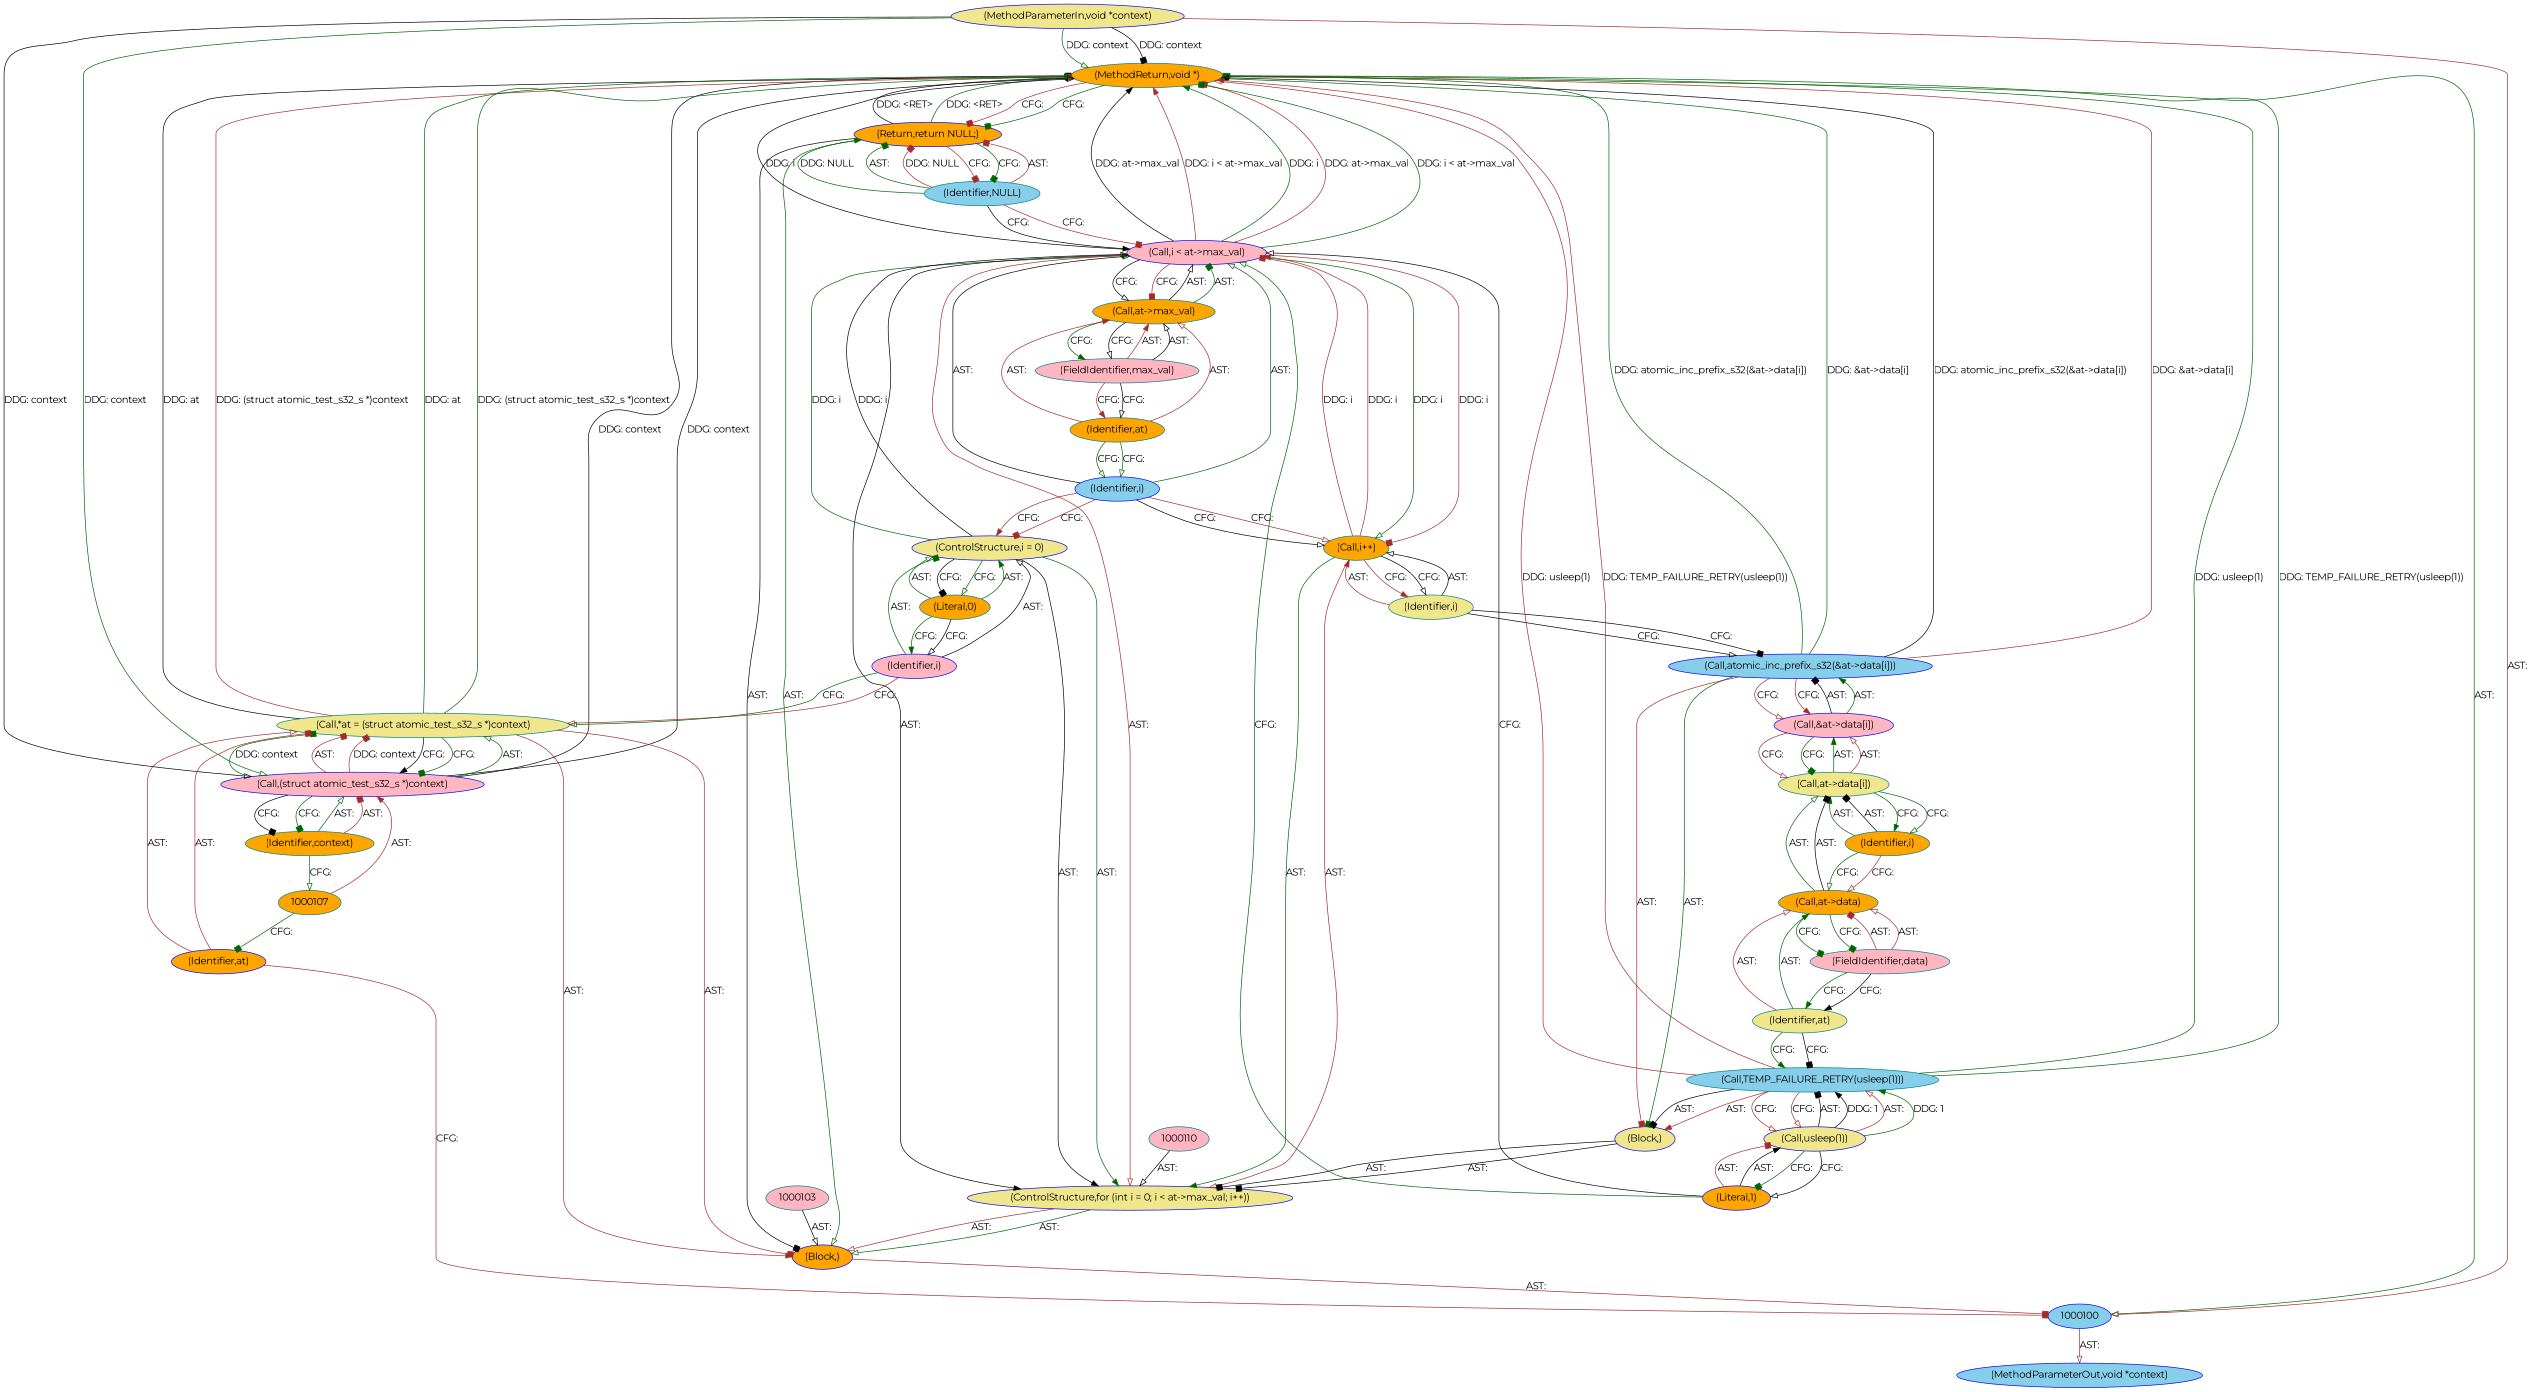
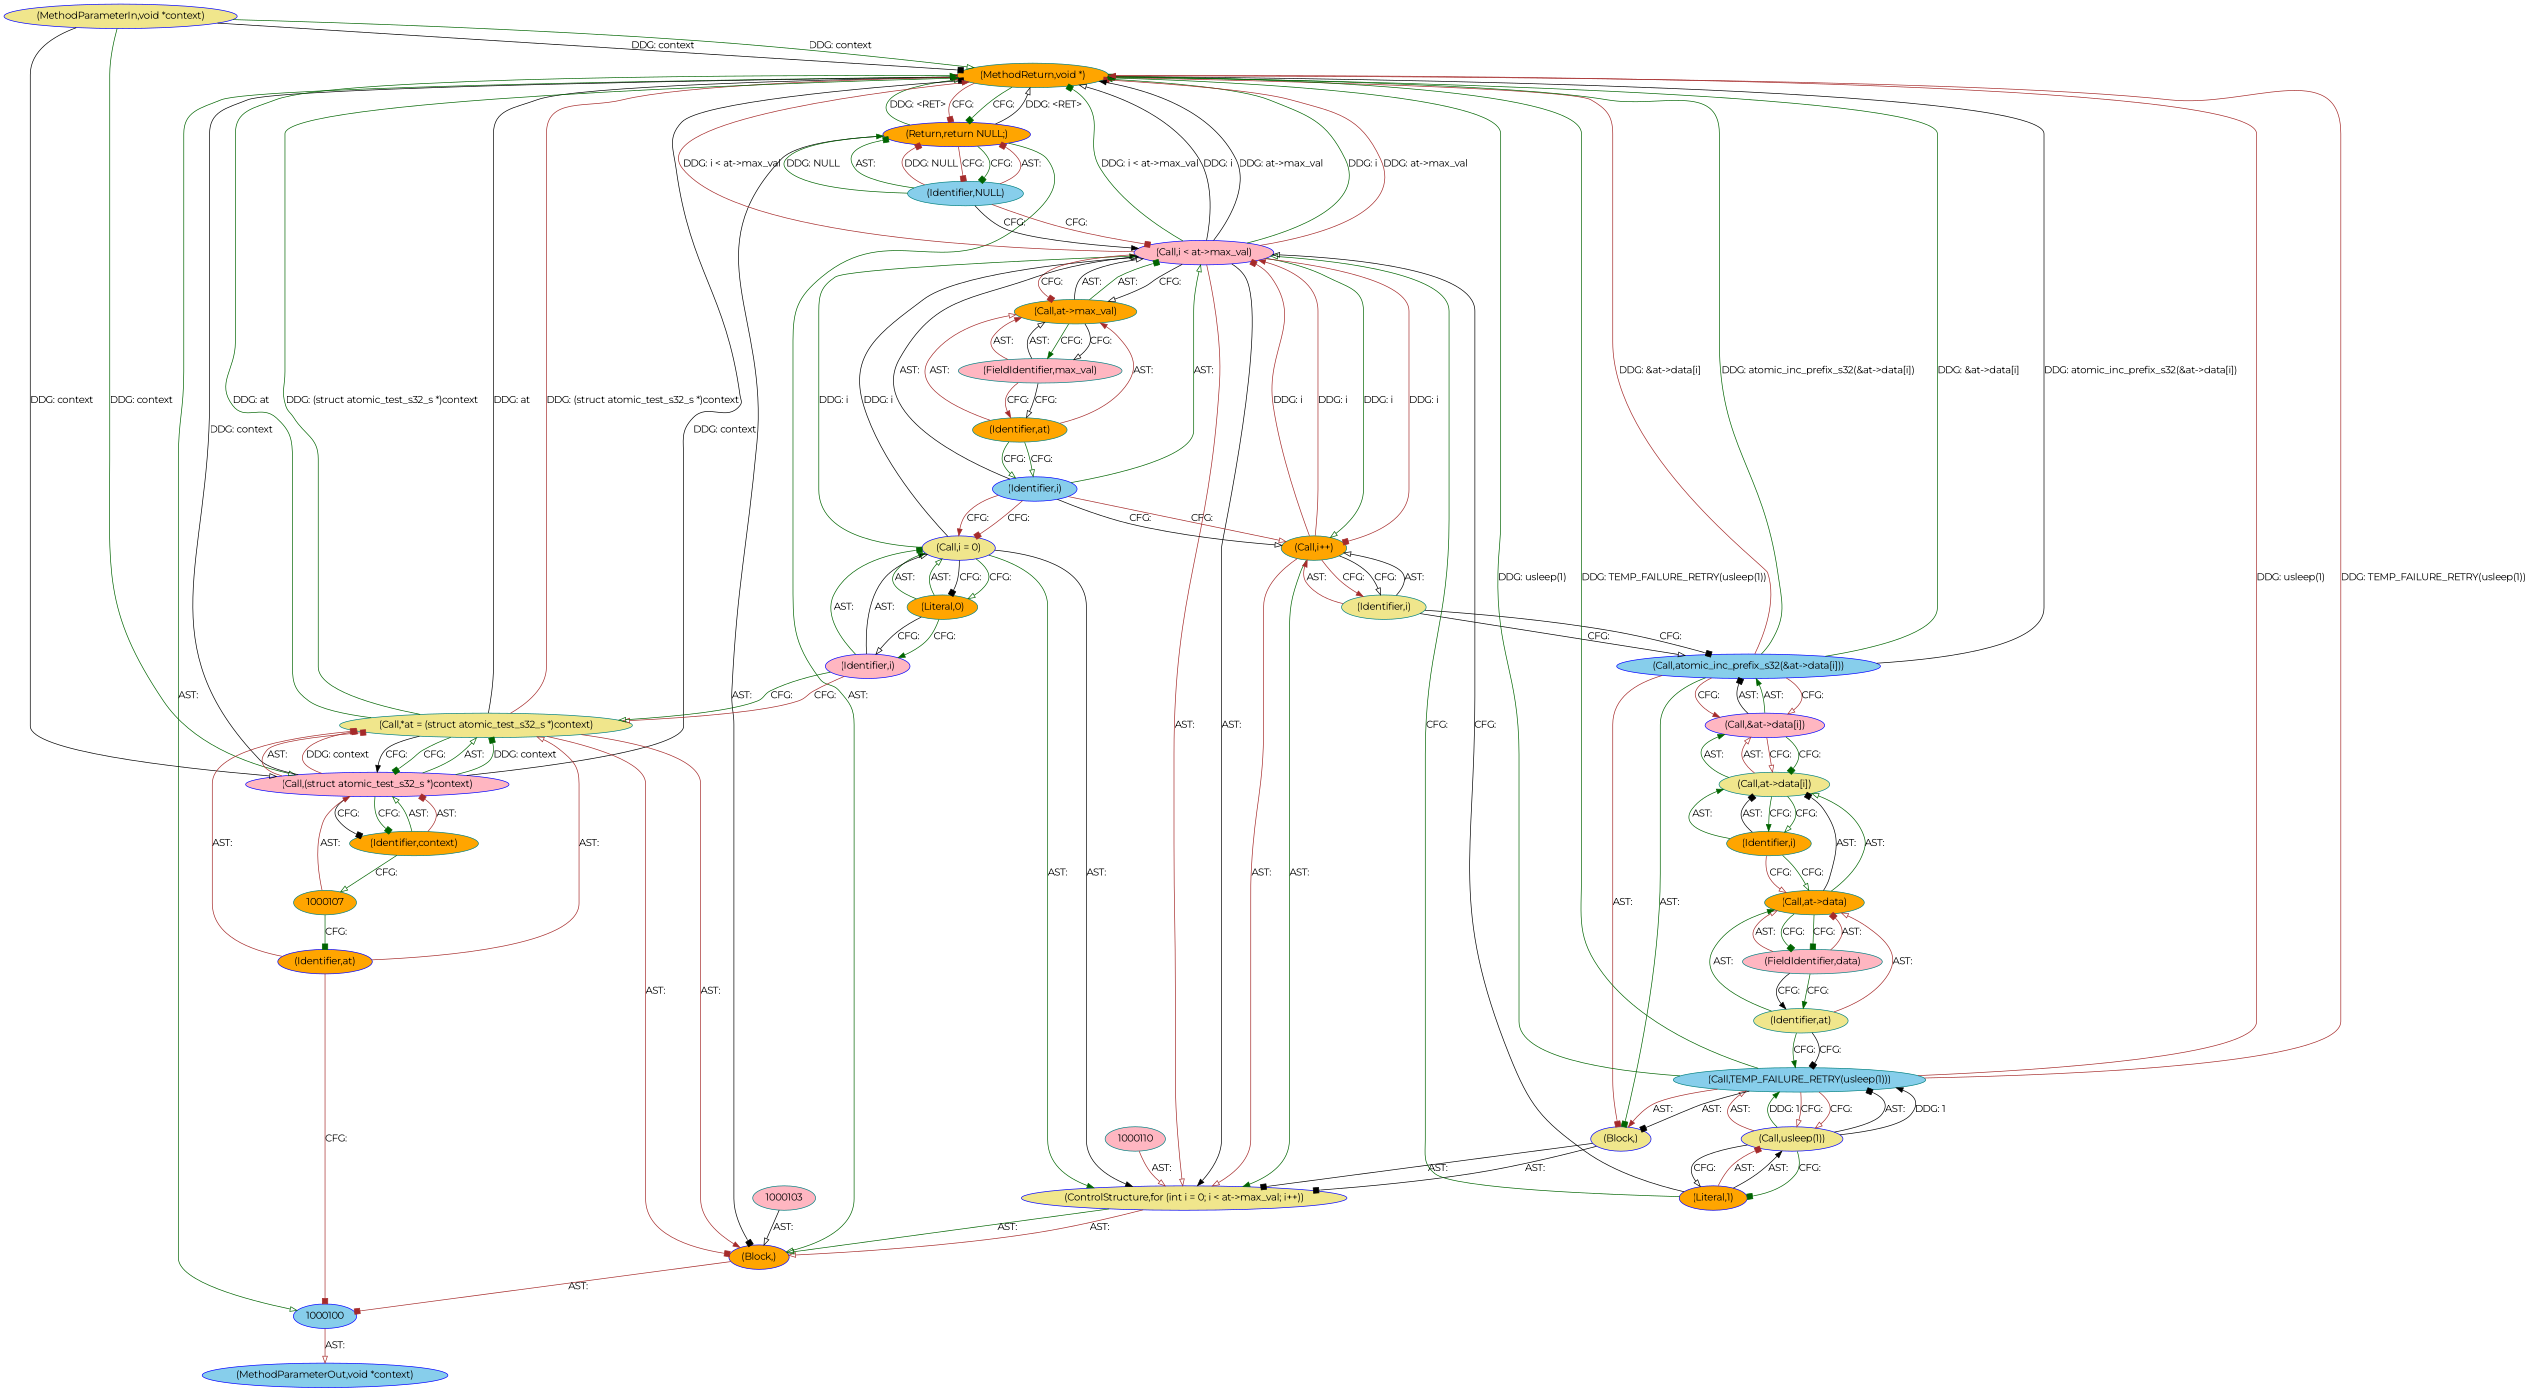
edge "(MethodParameterIn,void *context)" -> "1000100": removed, label "AST:"
node "(ControlStructure,i = 0)": label "(ControlStructure,i = 0)" -> "(Call,i = 0)"
edge "1000110" -> "(ControlStructure,for (int i = 0; i < at->max_val; i++))": color black -> brown
